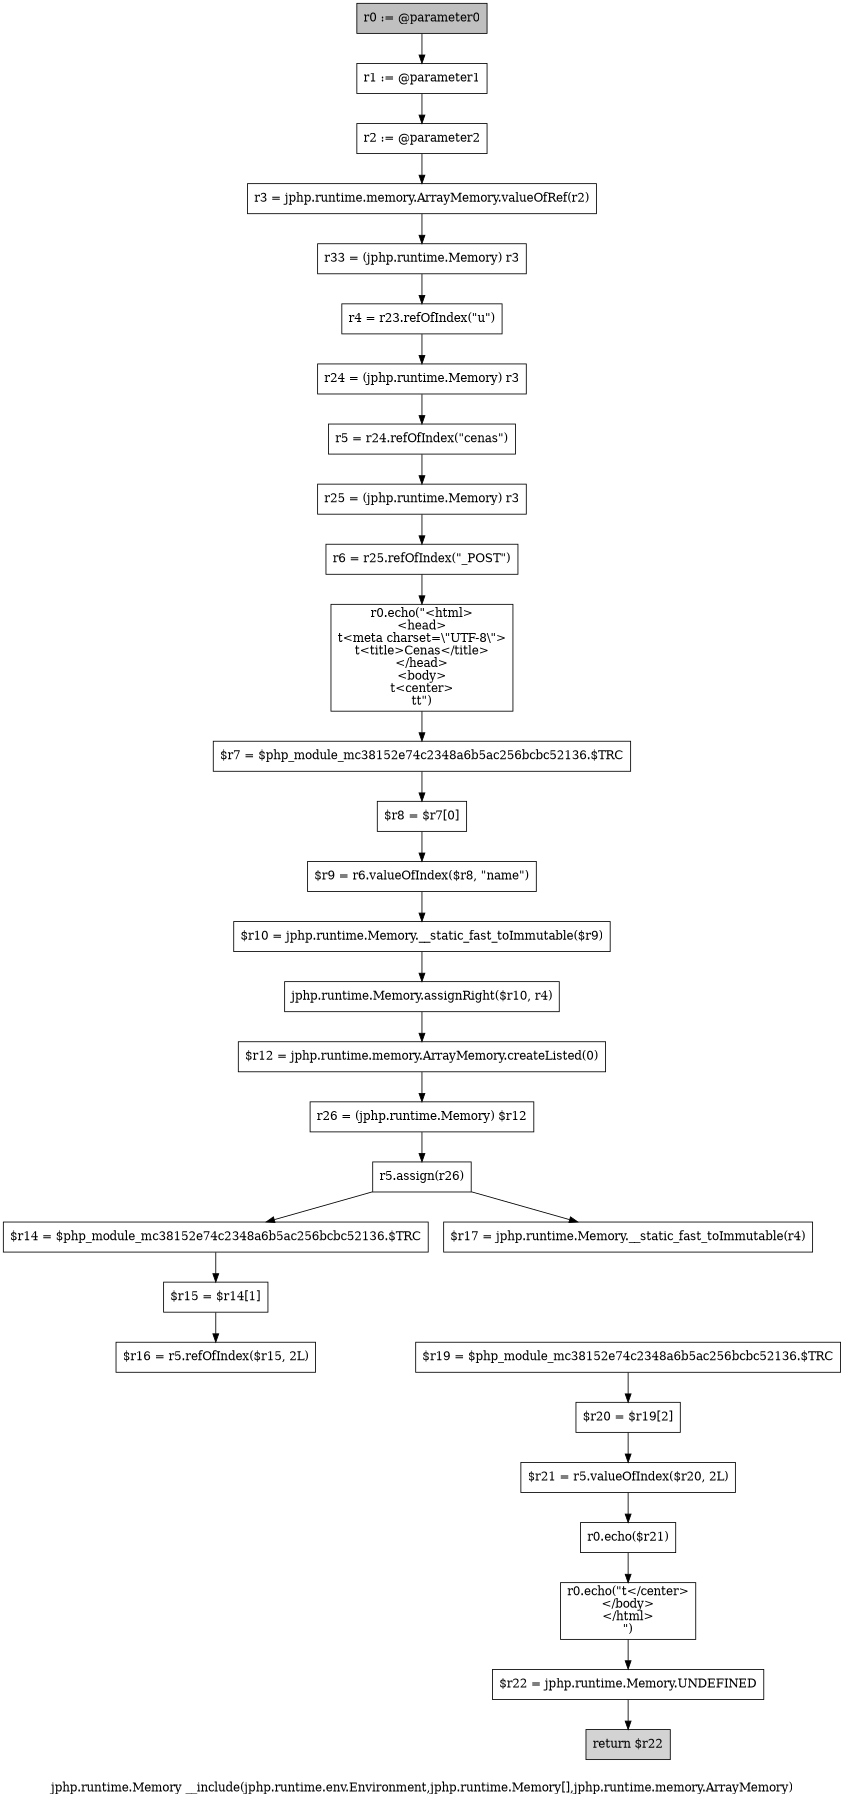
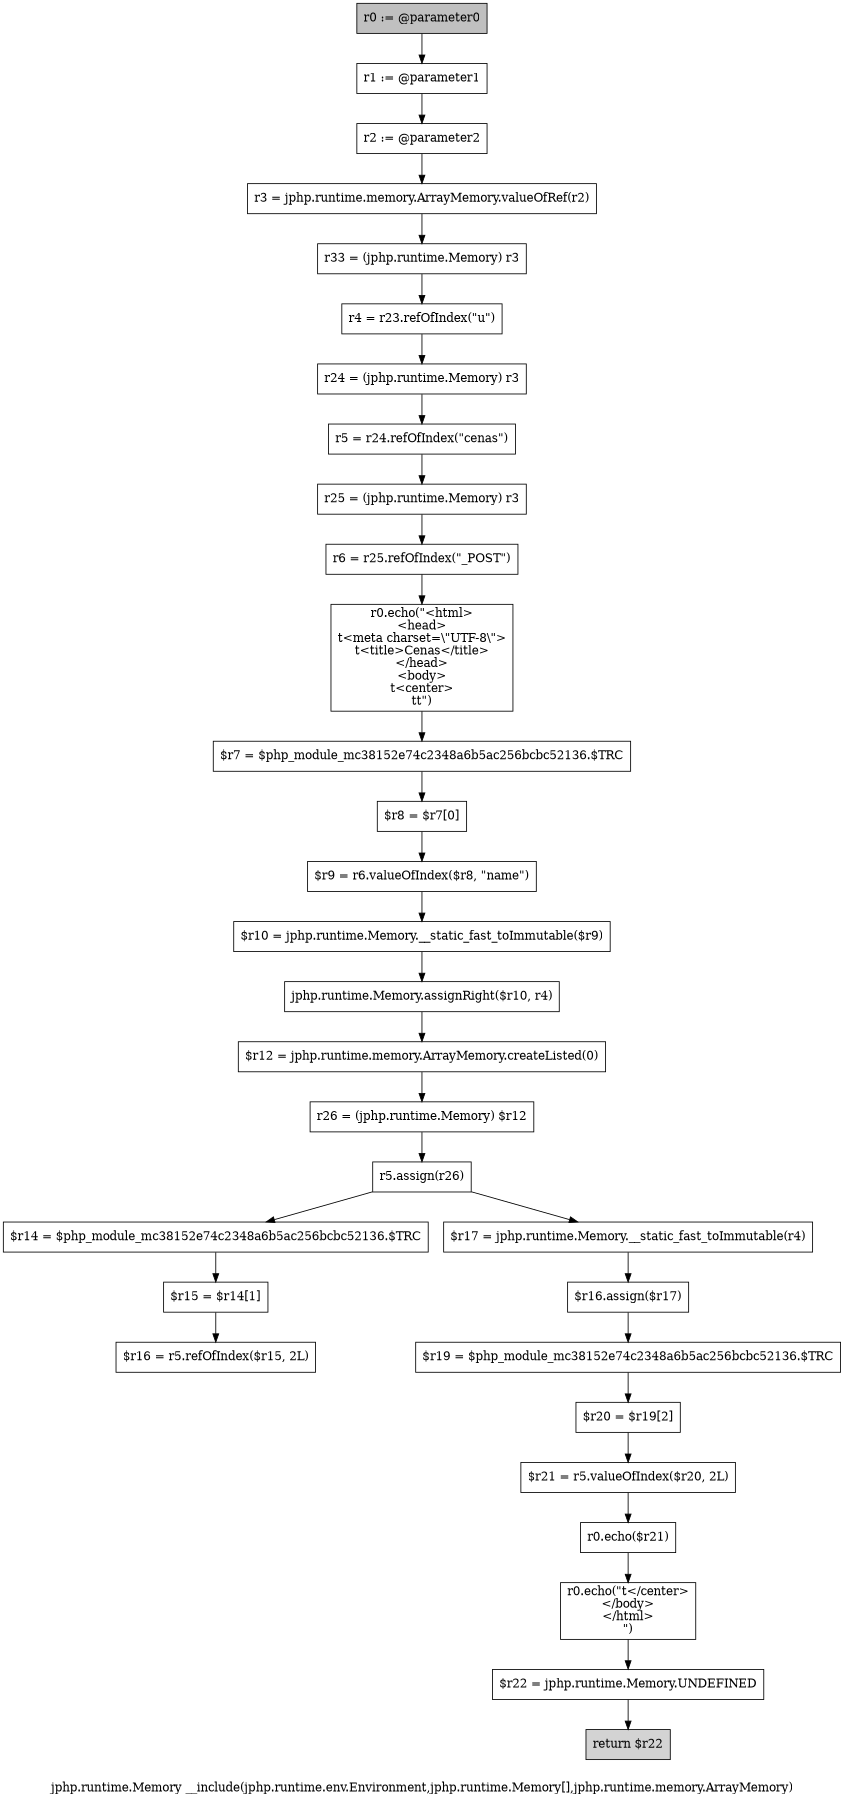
node "$r16.assign($r17)": added
